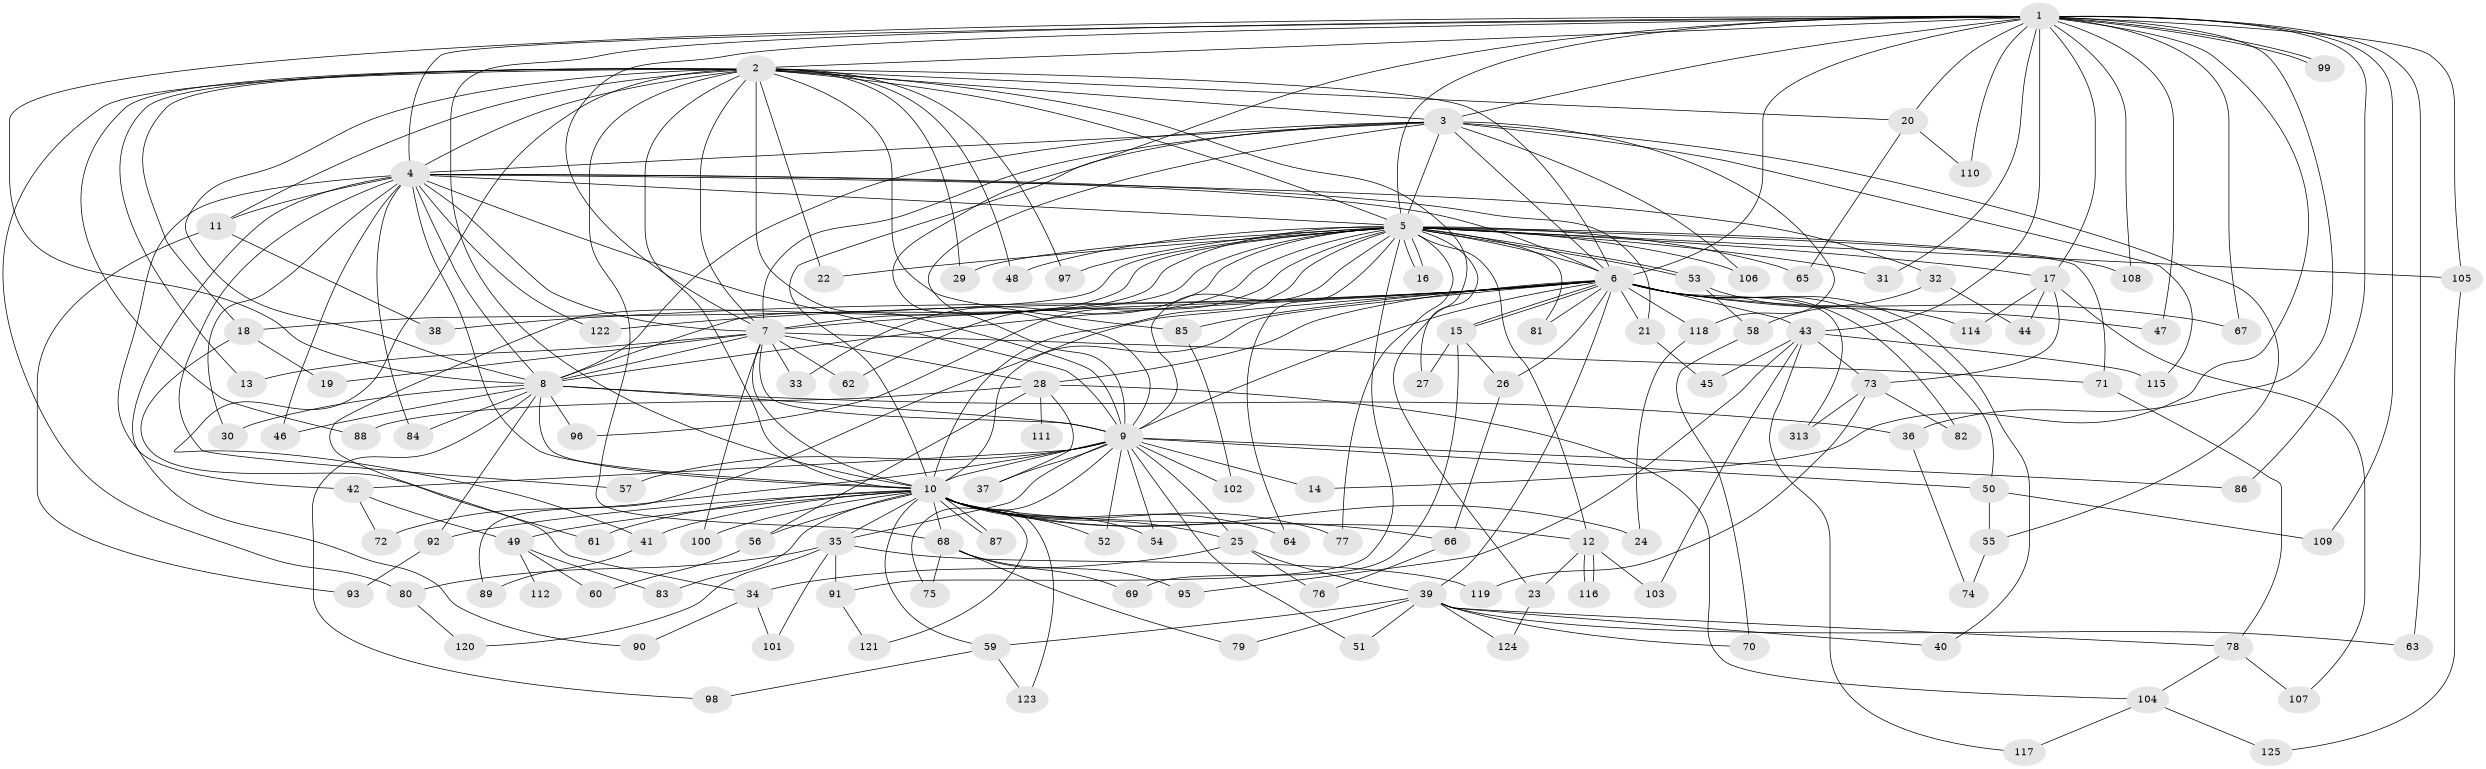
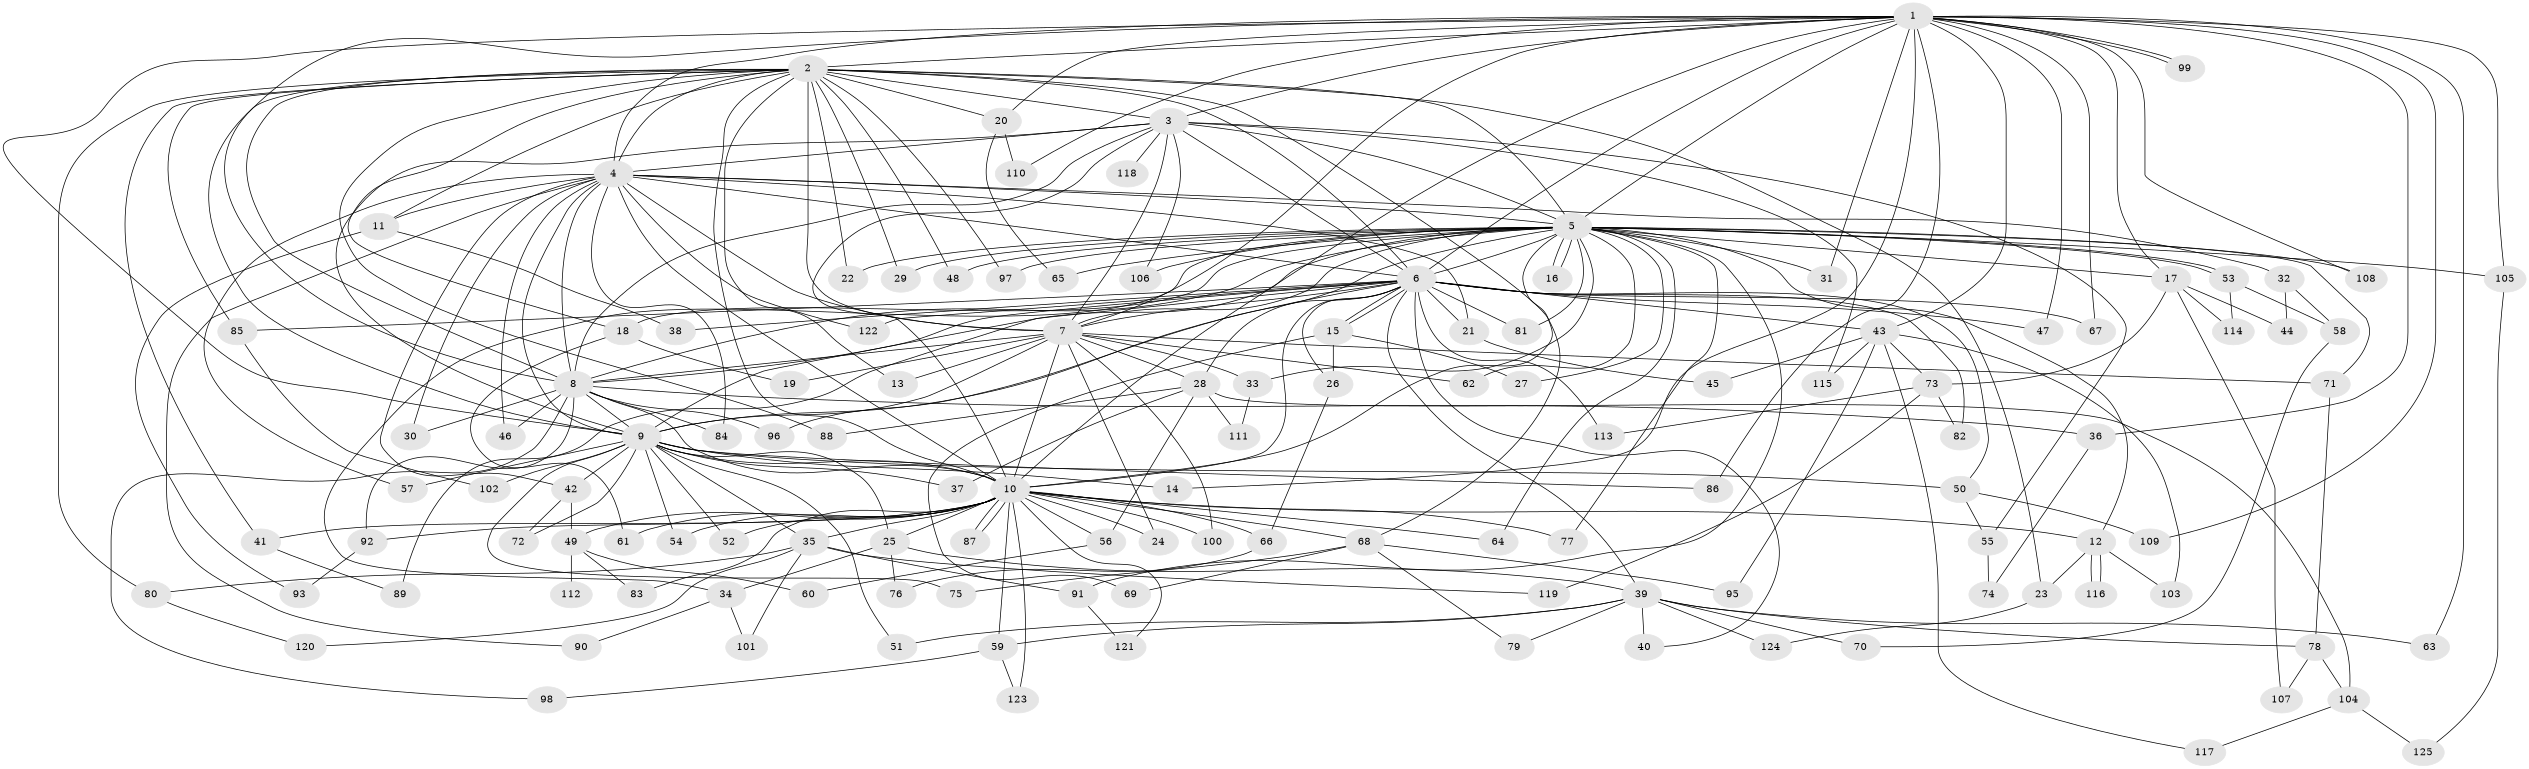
edge "6" -- "118": removed
edge "33" -- "111": added
edge "118" -- "24": now "7" -- "24"
node "313": label "313" -> "113"
